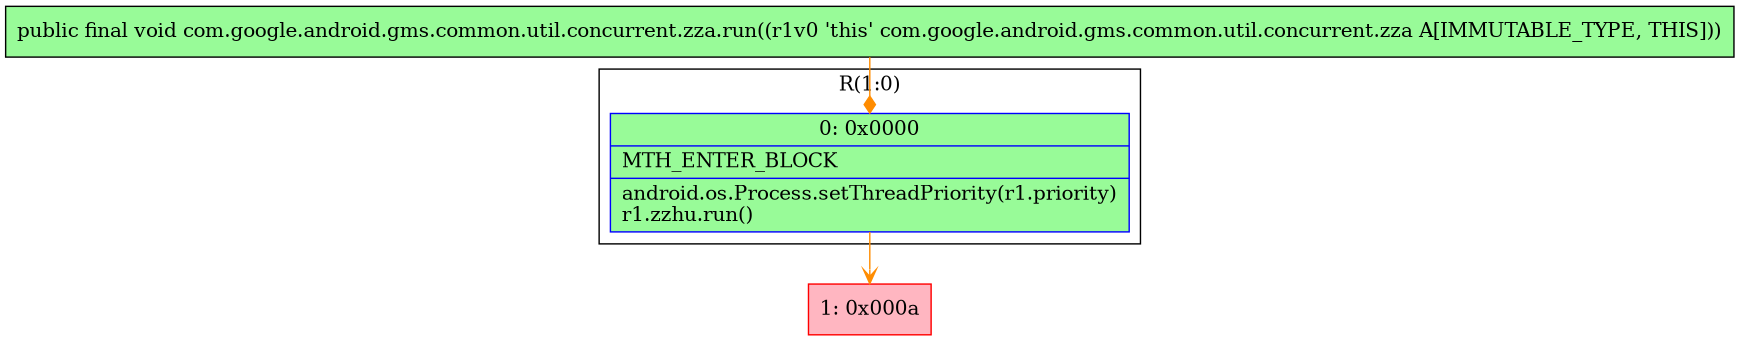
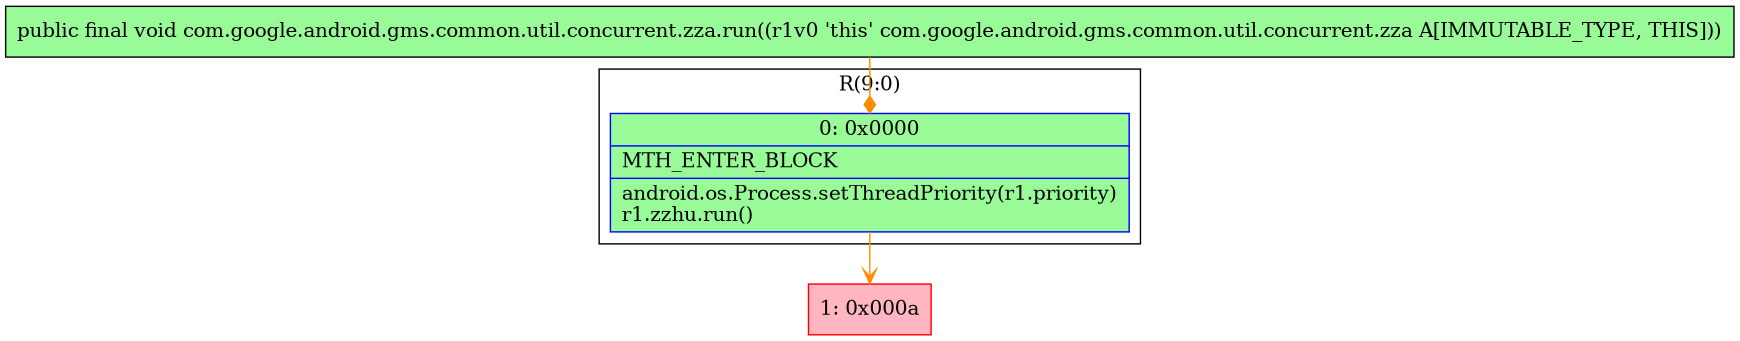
cluster "R(1:0)": label "R(1:0)" -> "R(9:0)"
